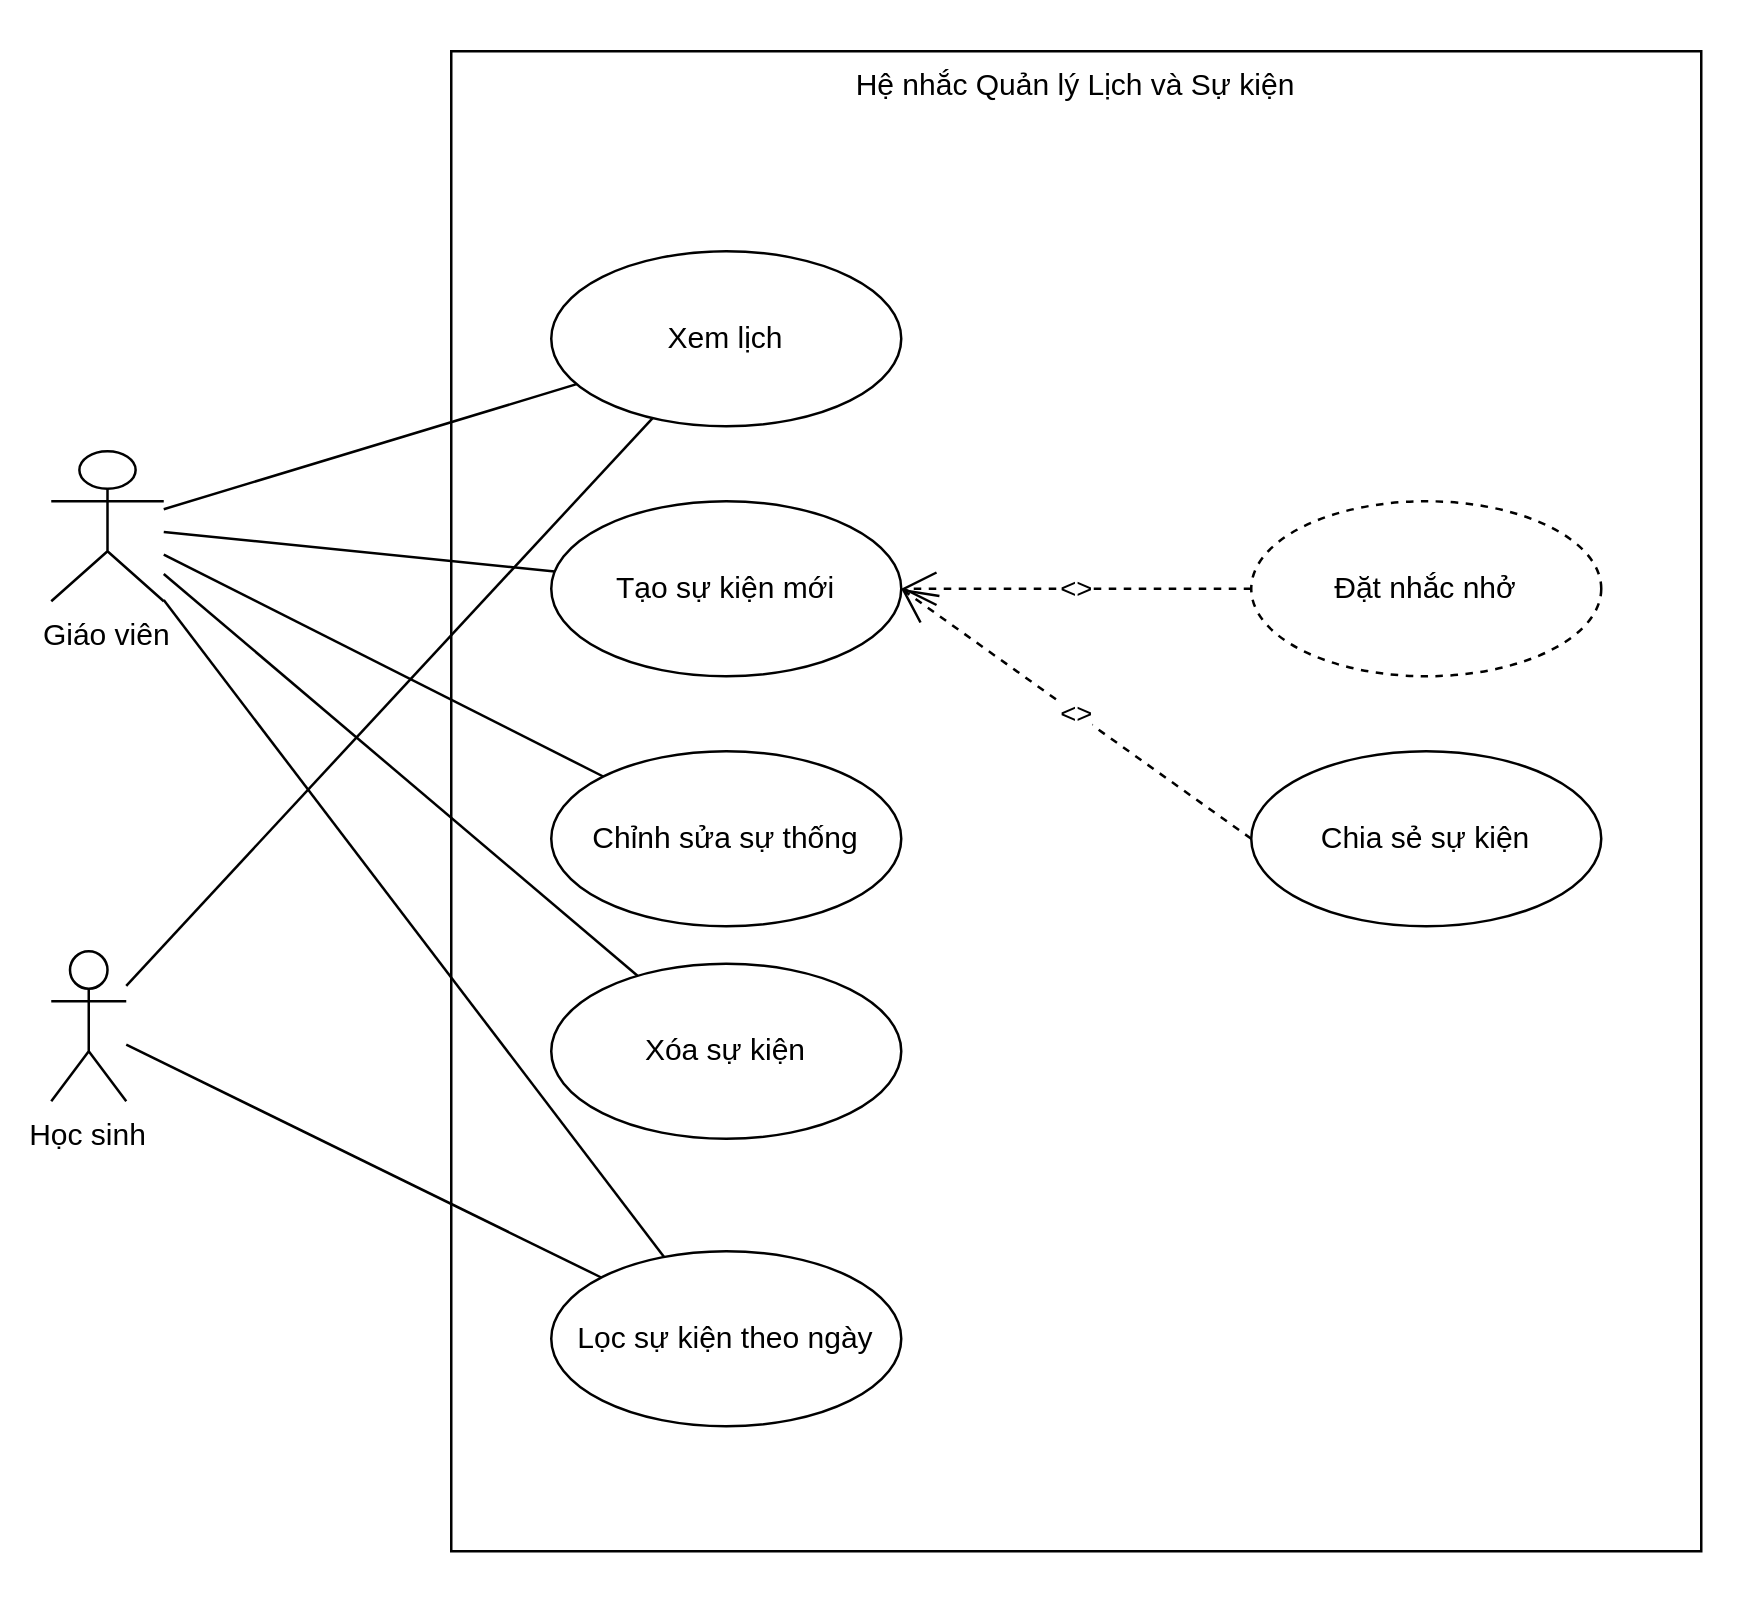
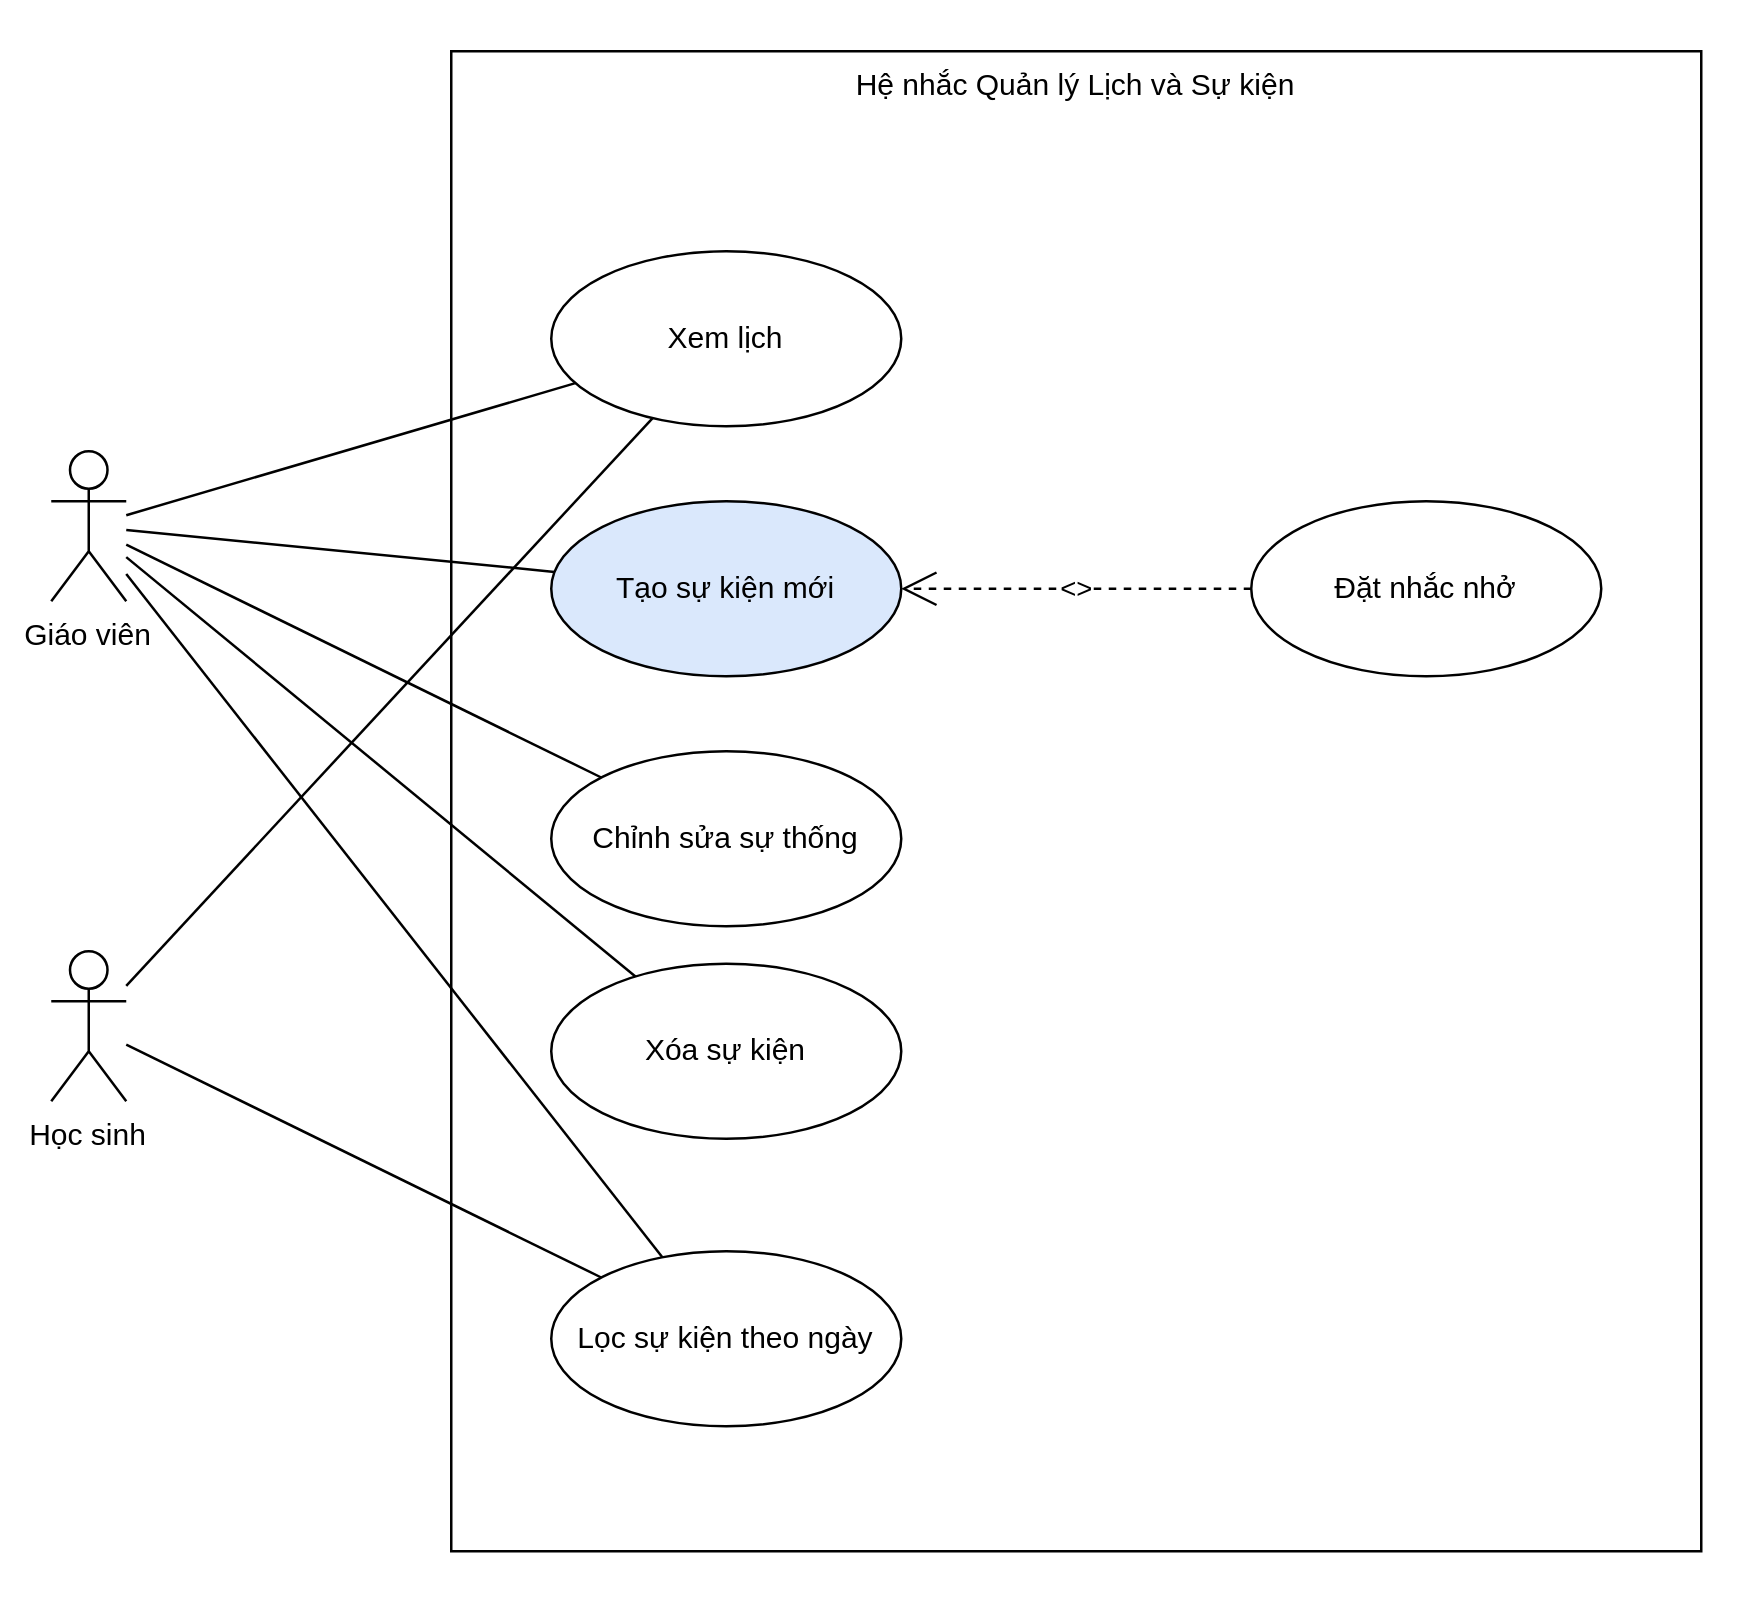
node "Giáo viên": size 113x150 -> 75x150
node "Tạo sự kiện mới": fillcolor #ffffff -> #dae8fc
node "Đặt nhắc nhở": style dashed -> solid
edge "Chia sẻ sự kiện" -> "Tạo sự kiện mới": removed, label ">"
node "Chia sẻ sự kiện": removed
